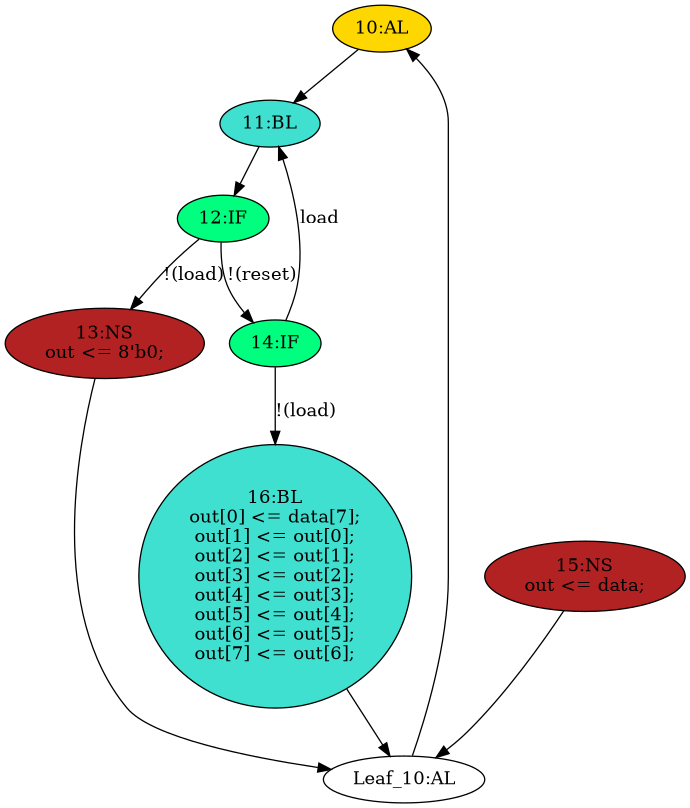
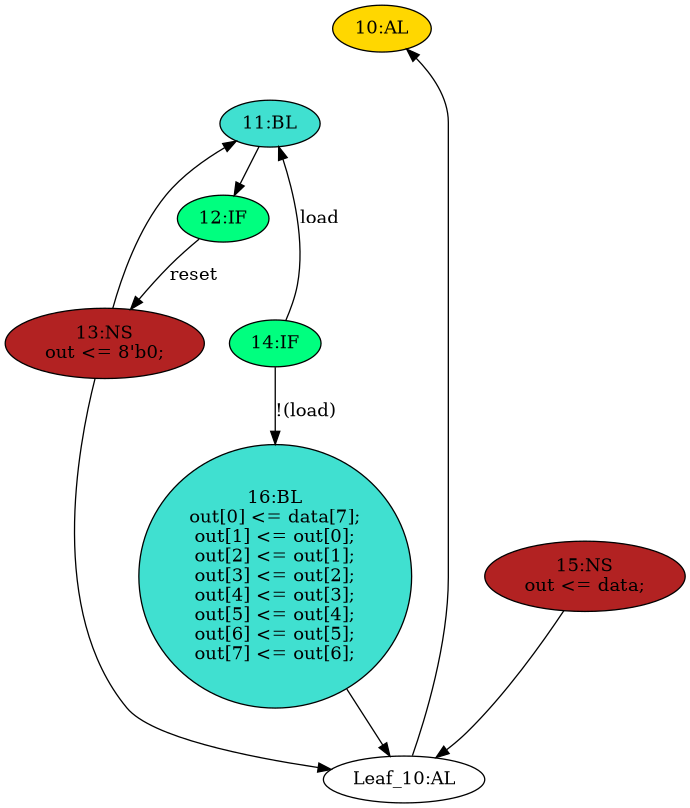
edge "10:AL" -> "11:BL": now "13:NS out <= 8'b0;" -> "11:BL"
edge "12:IF" -> "13:NS out <= 8'b0;": label "!(load)" -> "reset"
edge "12:IF" -> "14:IF": removed, label "!(reset)"
